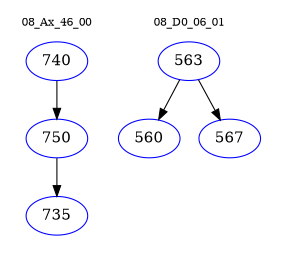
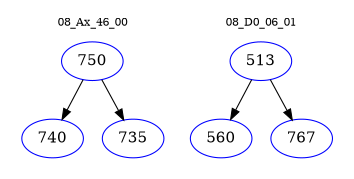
node "563": label "563" -> "513"
edge "740" -> "750": reversed
node "567": label "567" -> "767"
